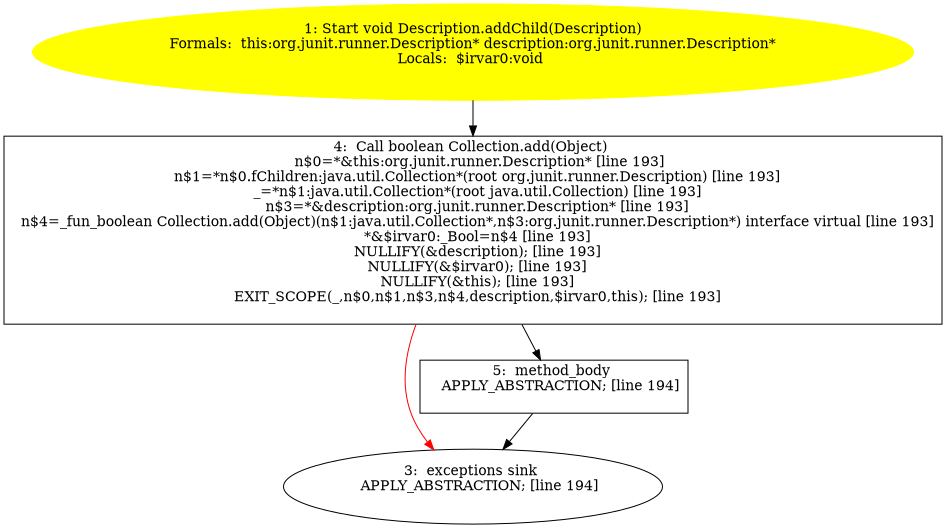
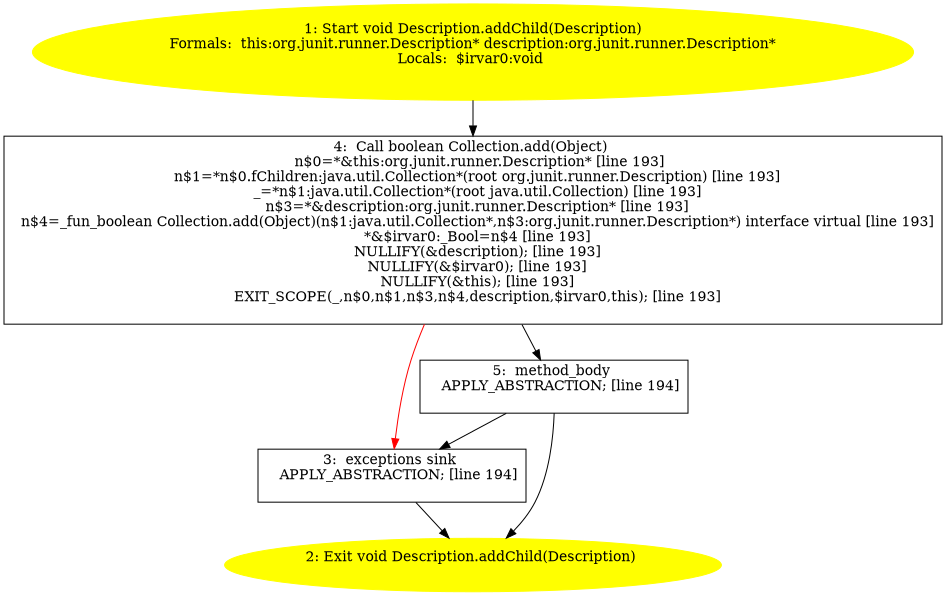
node "3:  exceptions sink APPLY_ABSTRACTION; [line 194]": shape ellipse -> box
node "2: Exit void Description.addChild(Description)": added
